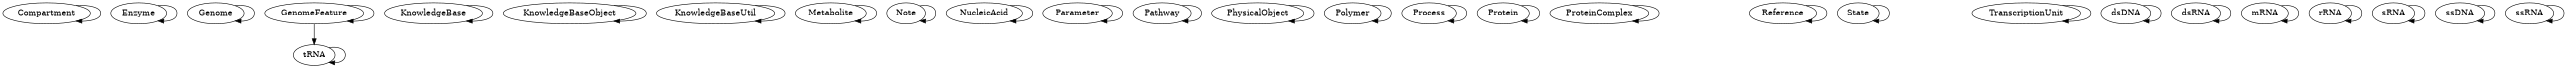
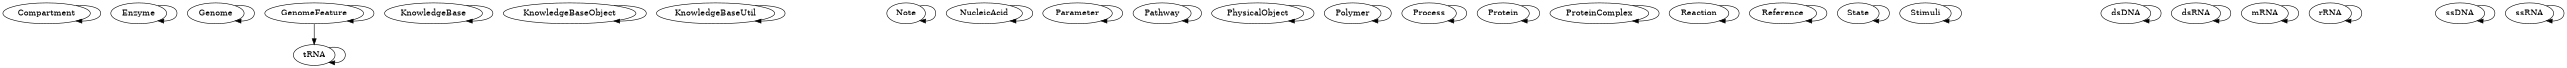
node "Metabolite": removed
node "Reaction": added
node "Stimuli": added
node "TranscriptionUnit": removed
node "sRNA": removed
